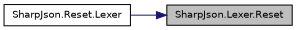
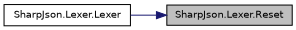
node "SharpJson.Reset.Lexer": label "SharpJson.Reset.Lexer" -> "SharpJson.Lexer.Lexer"
